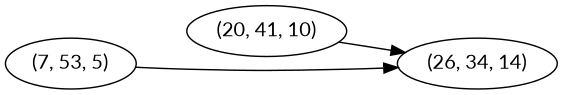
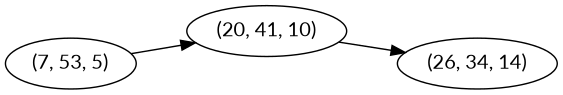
edge "(7, 53, 5)" -> "(26, 34, 14)": now "(7, 53, 5)" -> "(20, 41, 10)"
